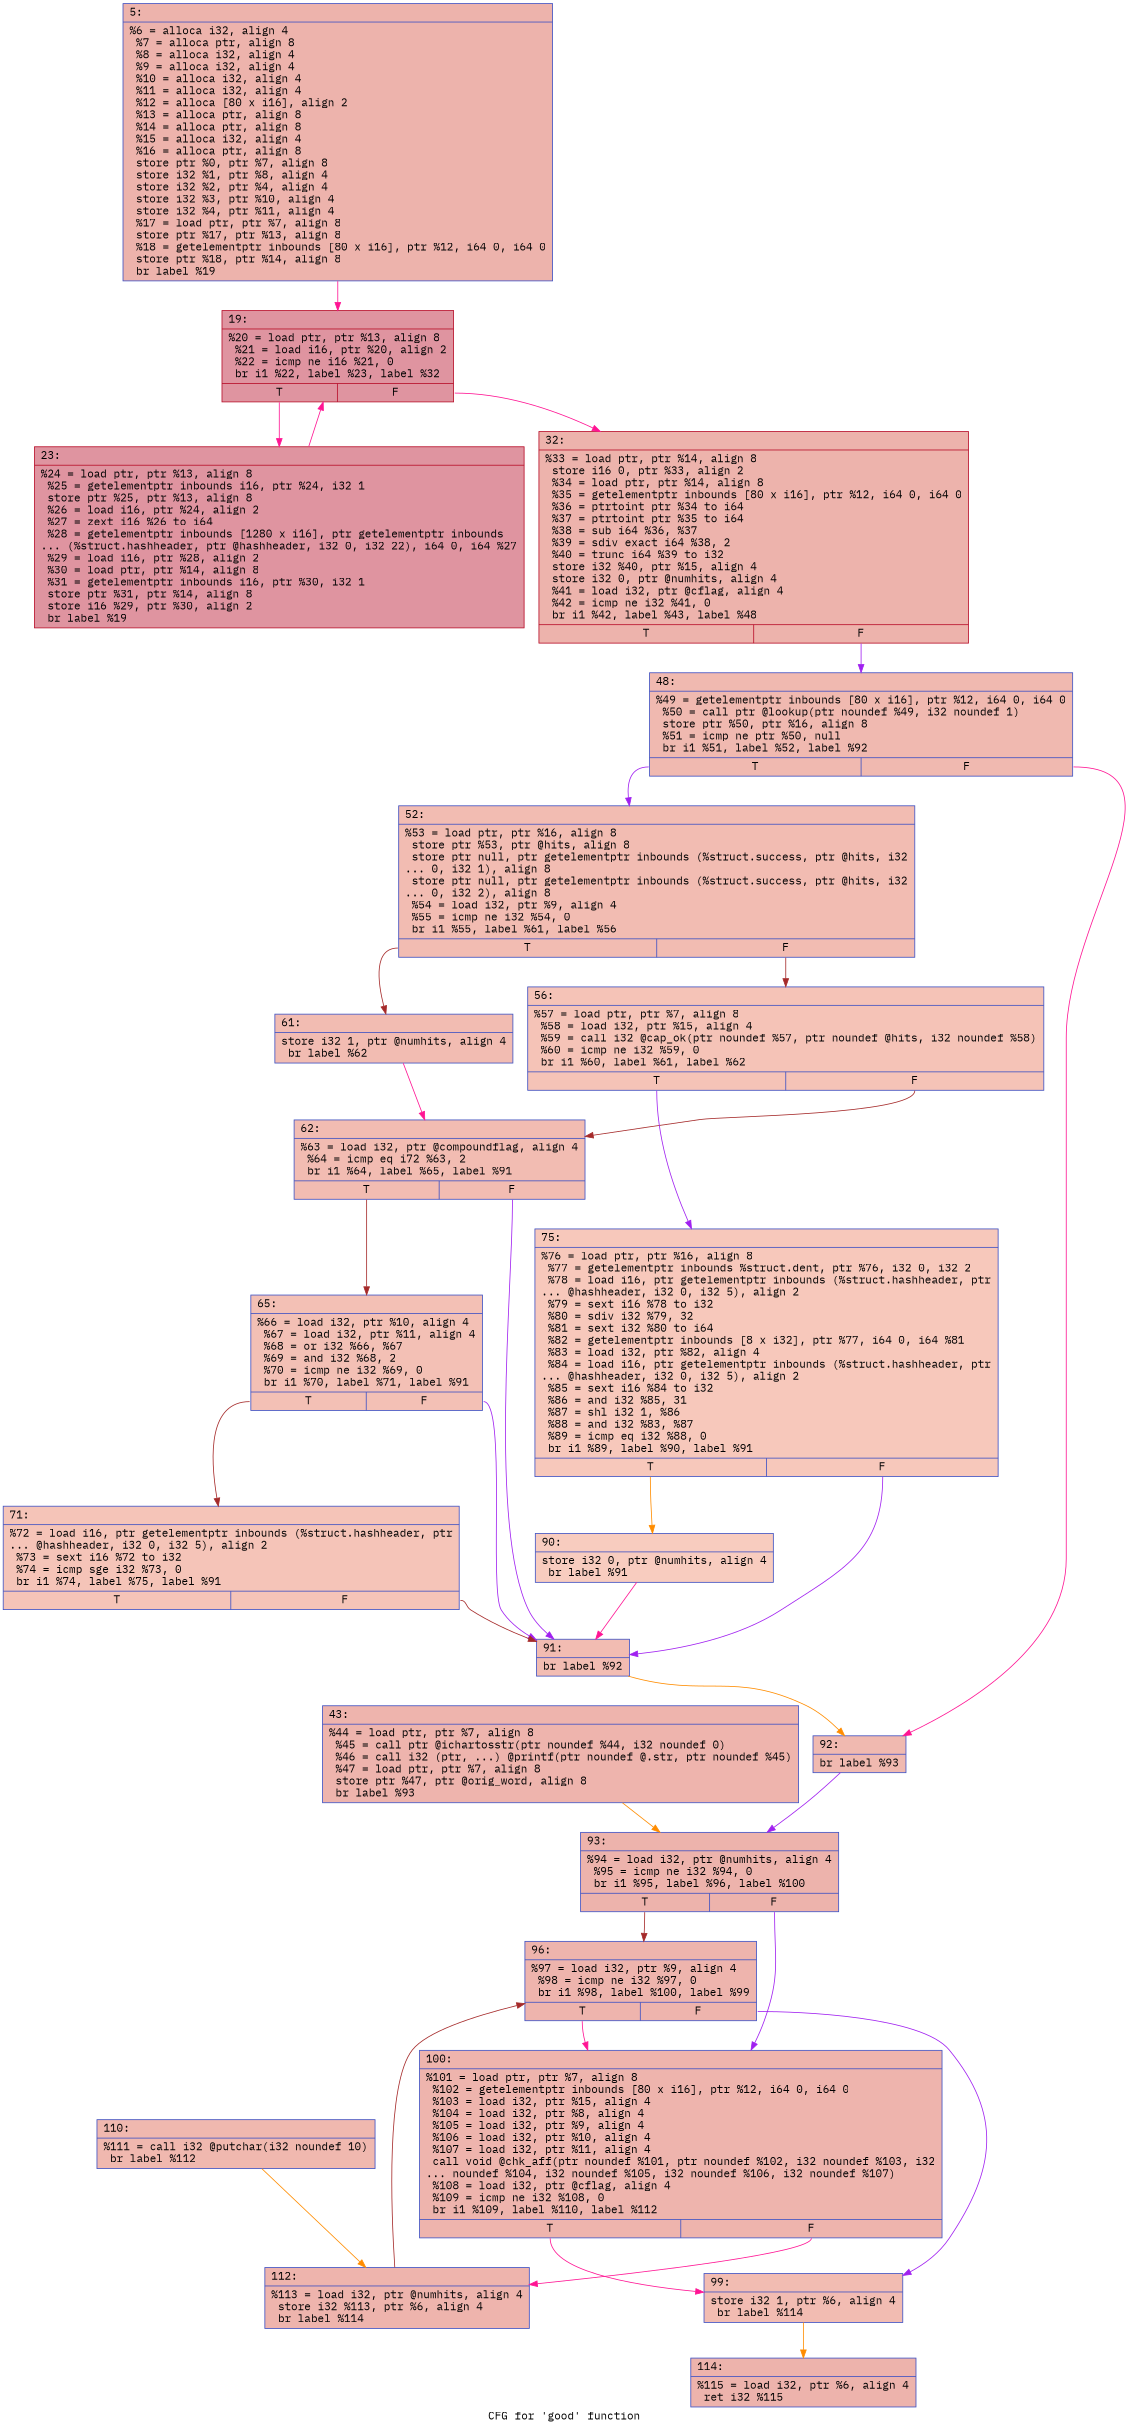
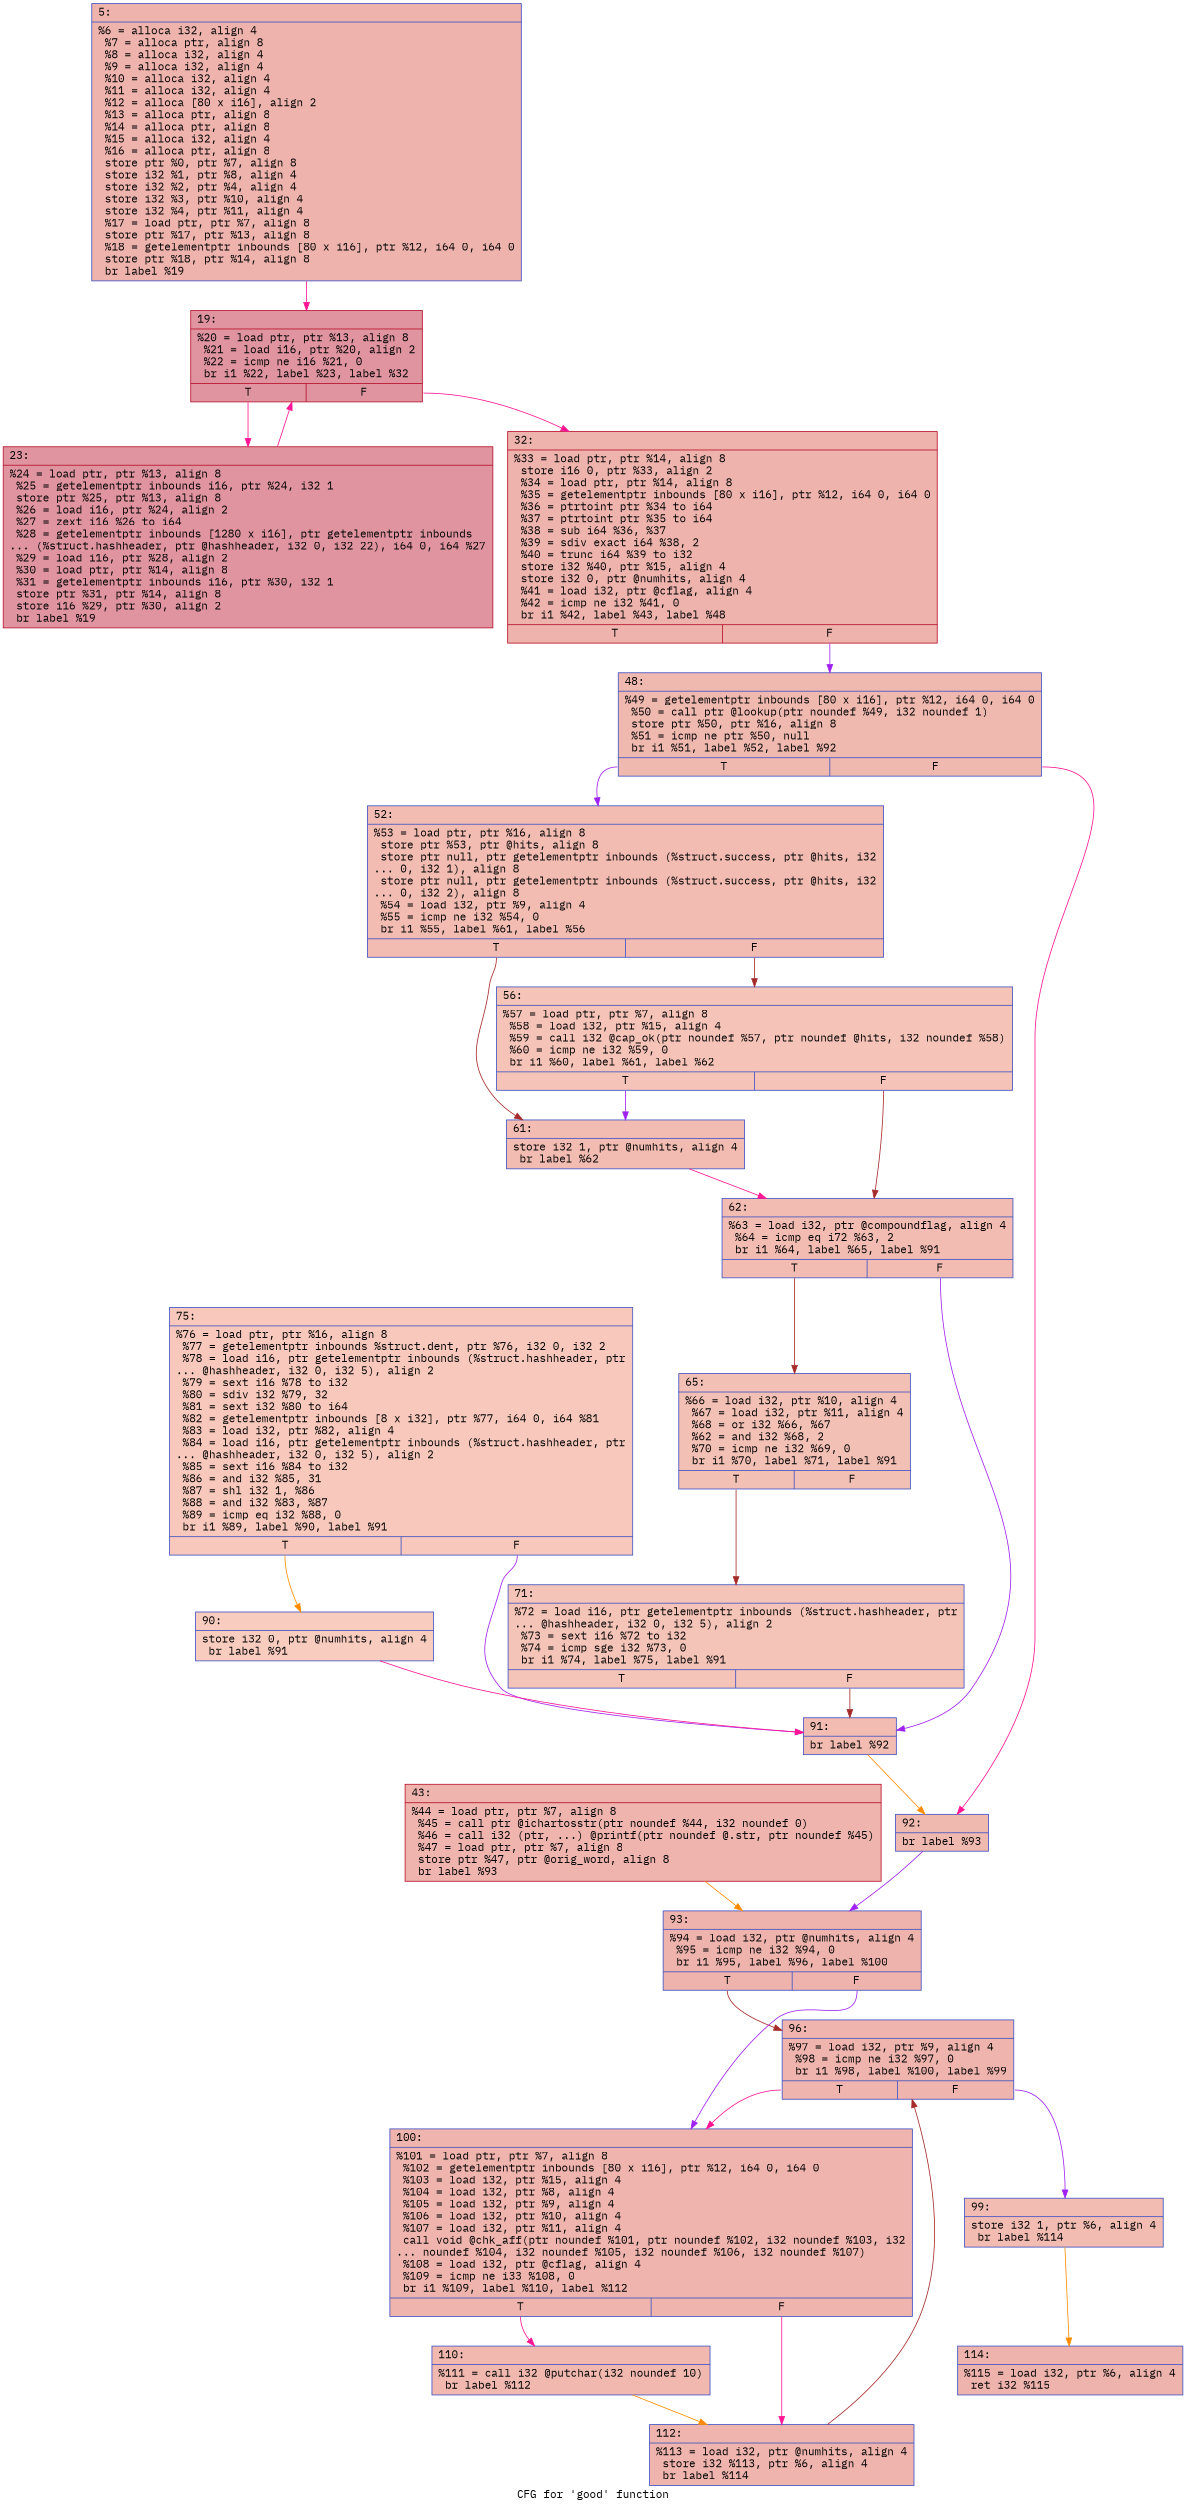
edge "56:" -> "75:": now "56:" -> "61:"
node "65:": text "%69 = and i32 %68, 2" -> "%62 = and i32 %68, 2"
edge "65:" -> "91:": removed
node "43:": color #3d50c3ff -> #b70d28ff
node "100:": text "%109 = icmp ne i32 %108, 0" -> "%109 = icmp ne i33 %108, 0"
edge "100:" -> "99:": now "100:" -> "110:"
